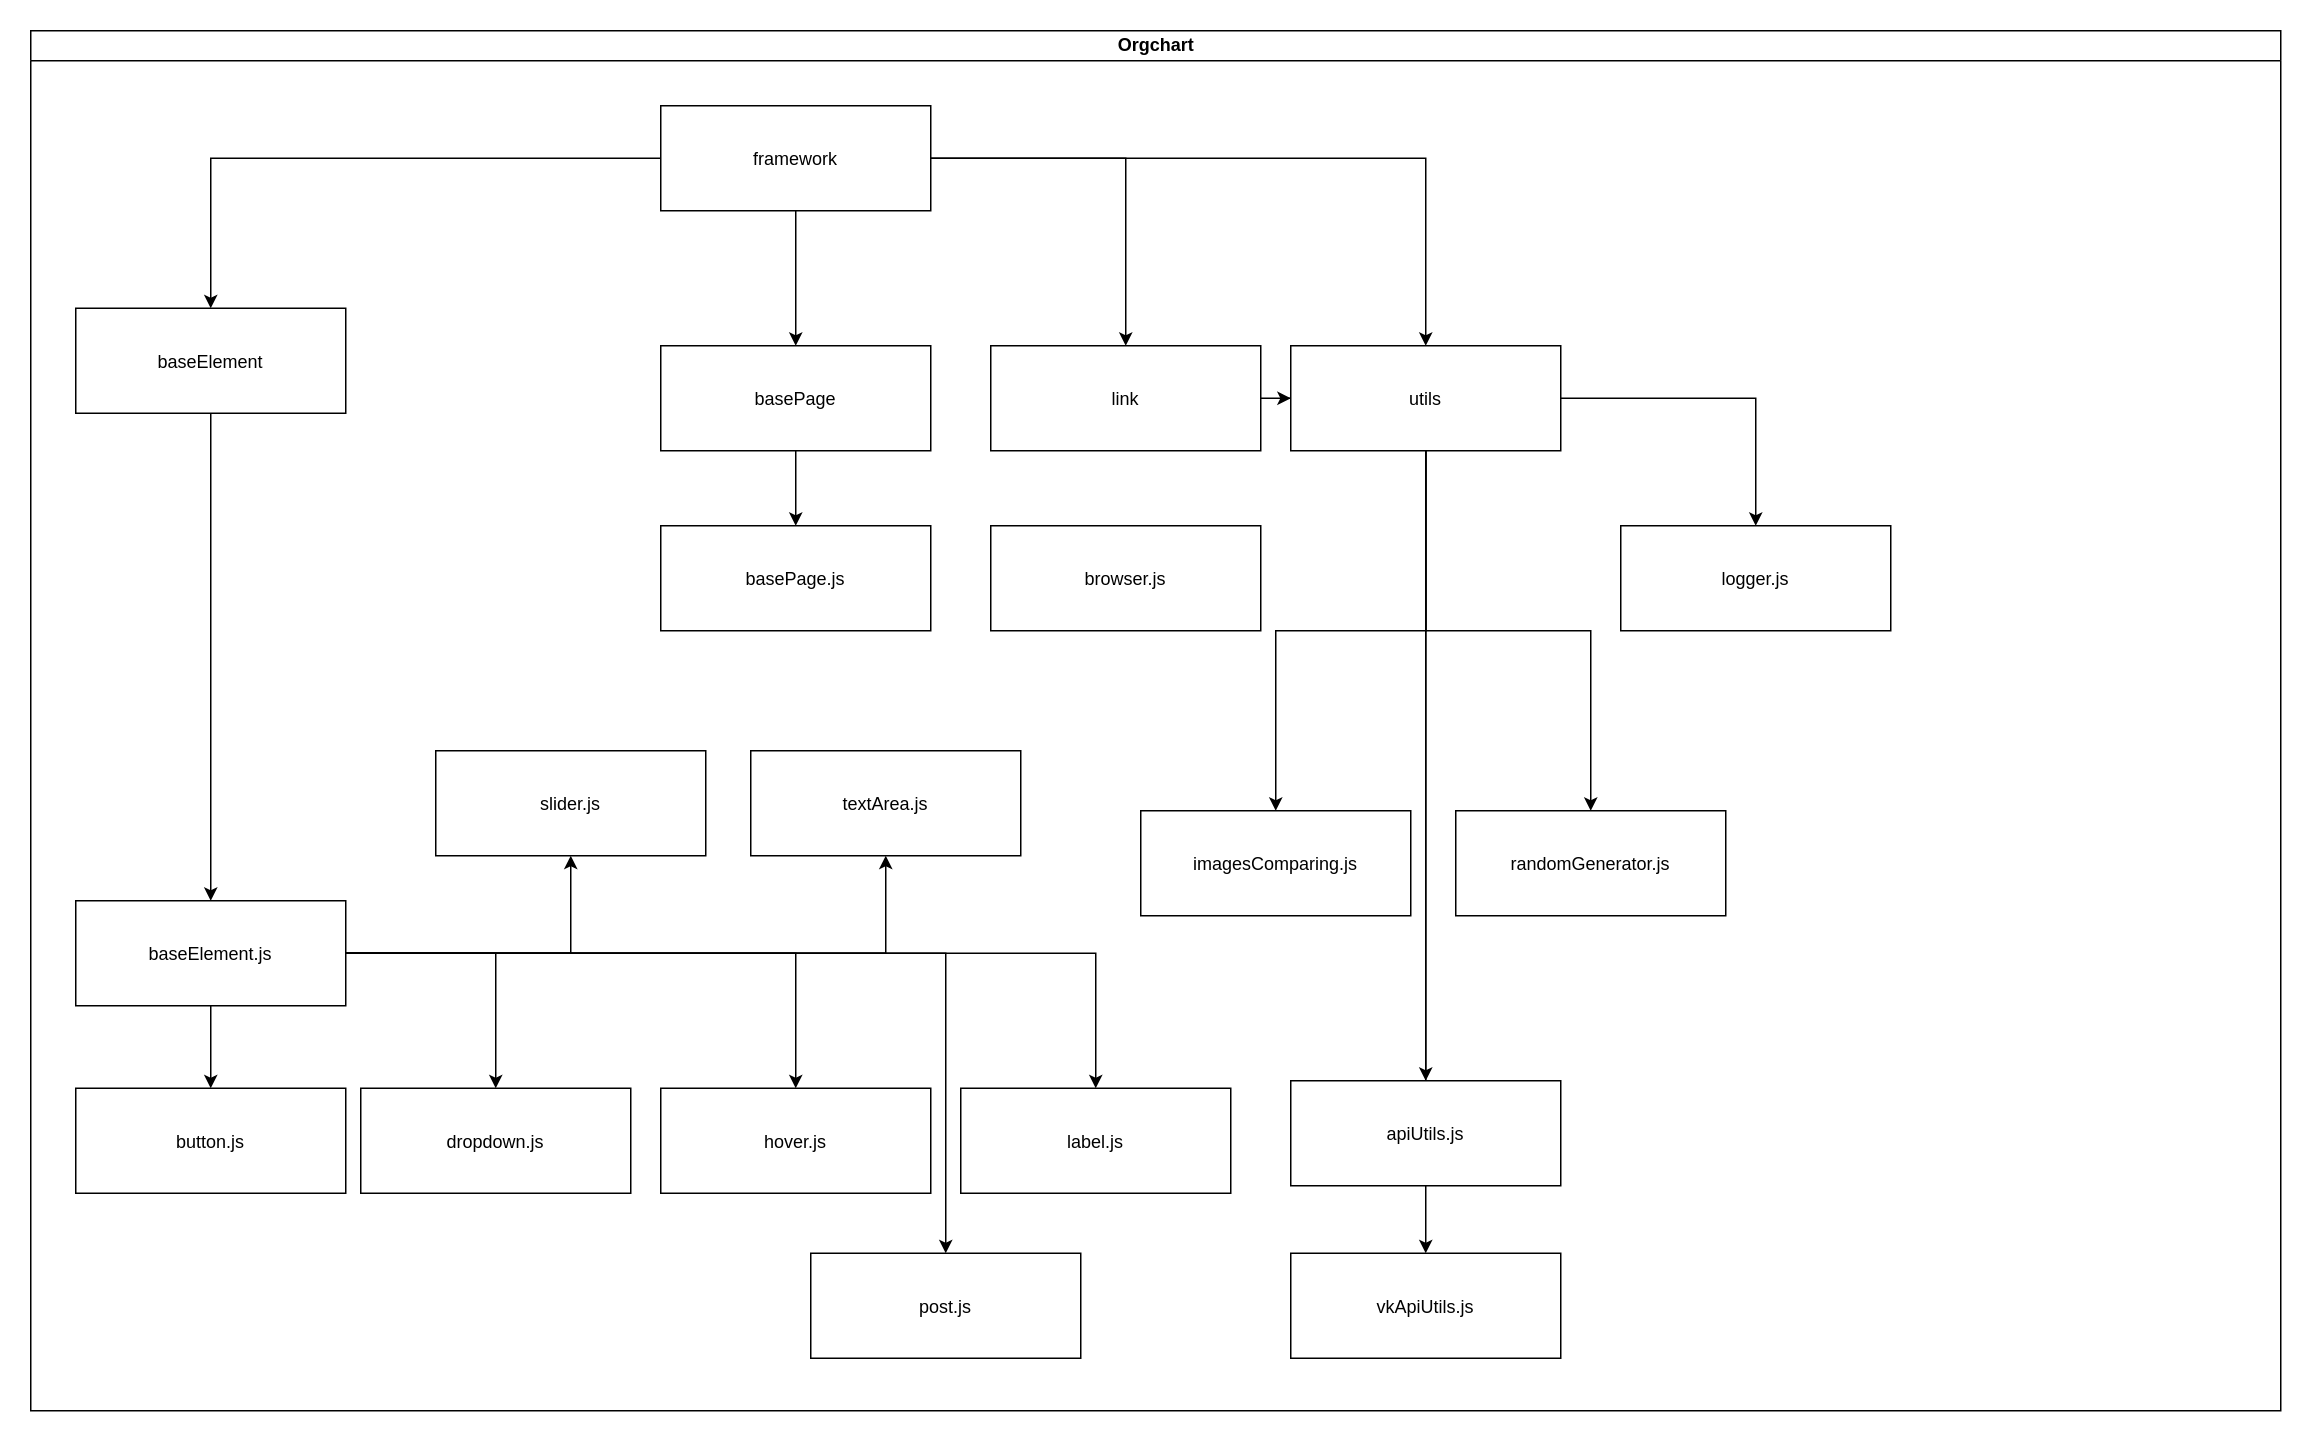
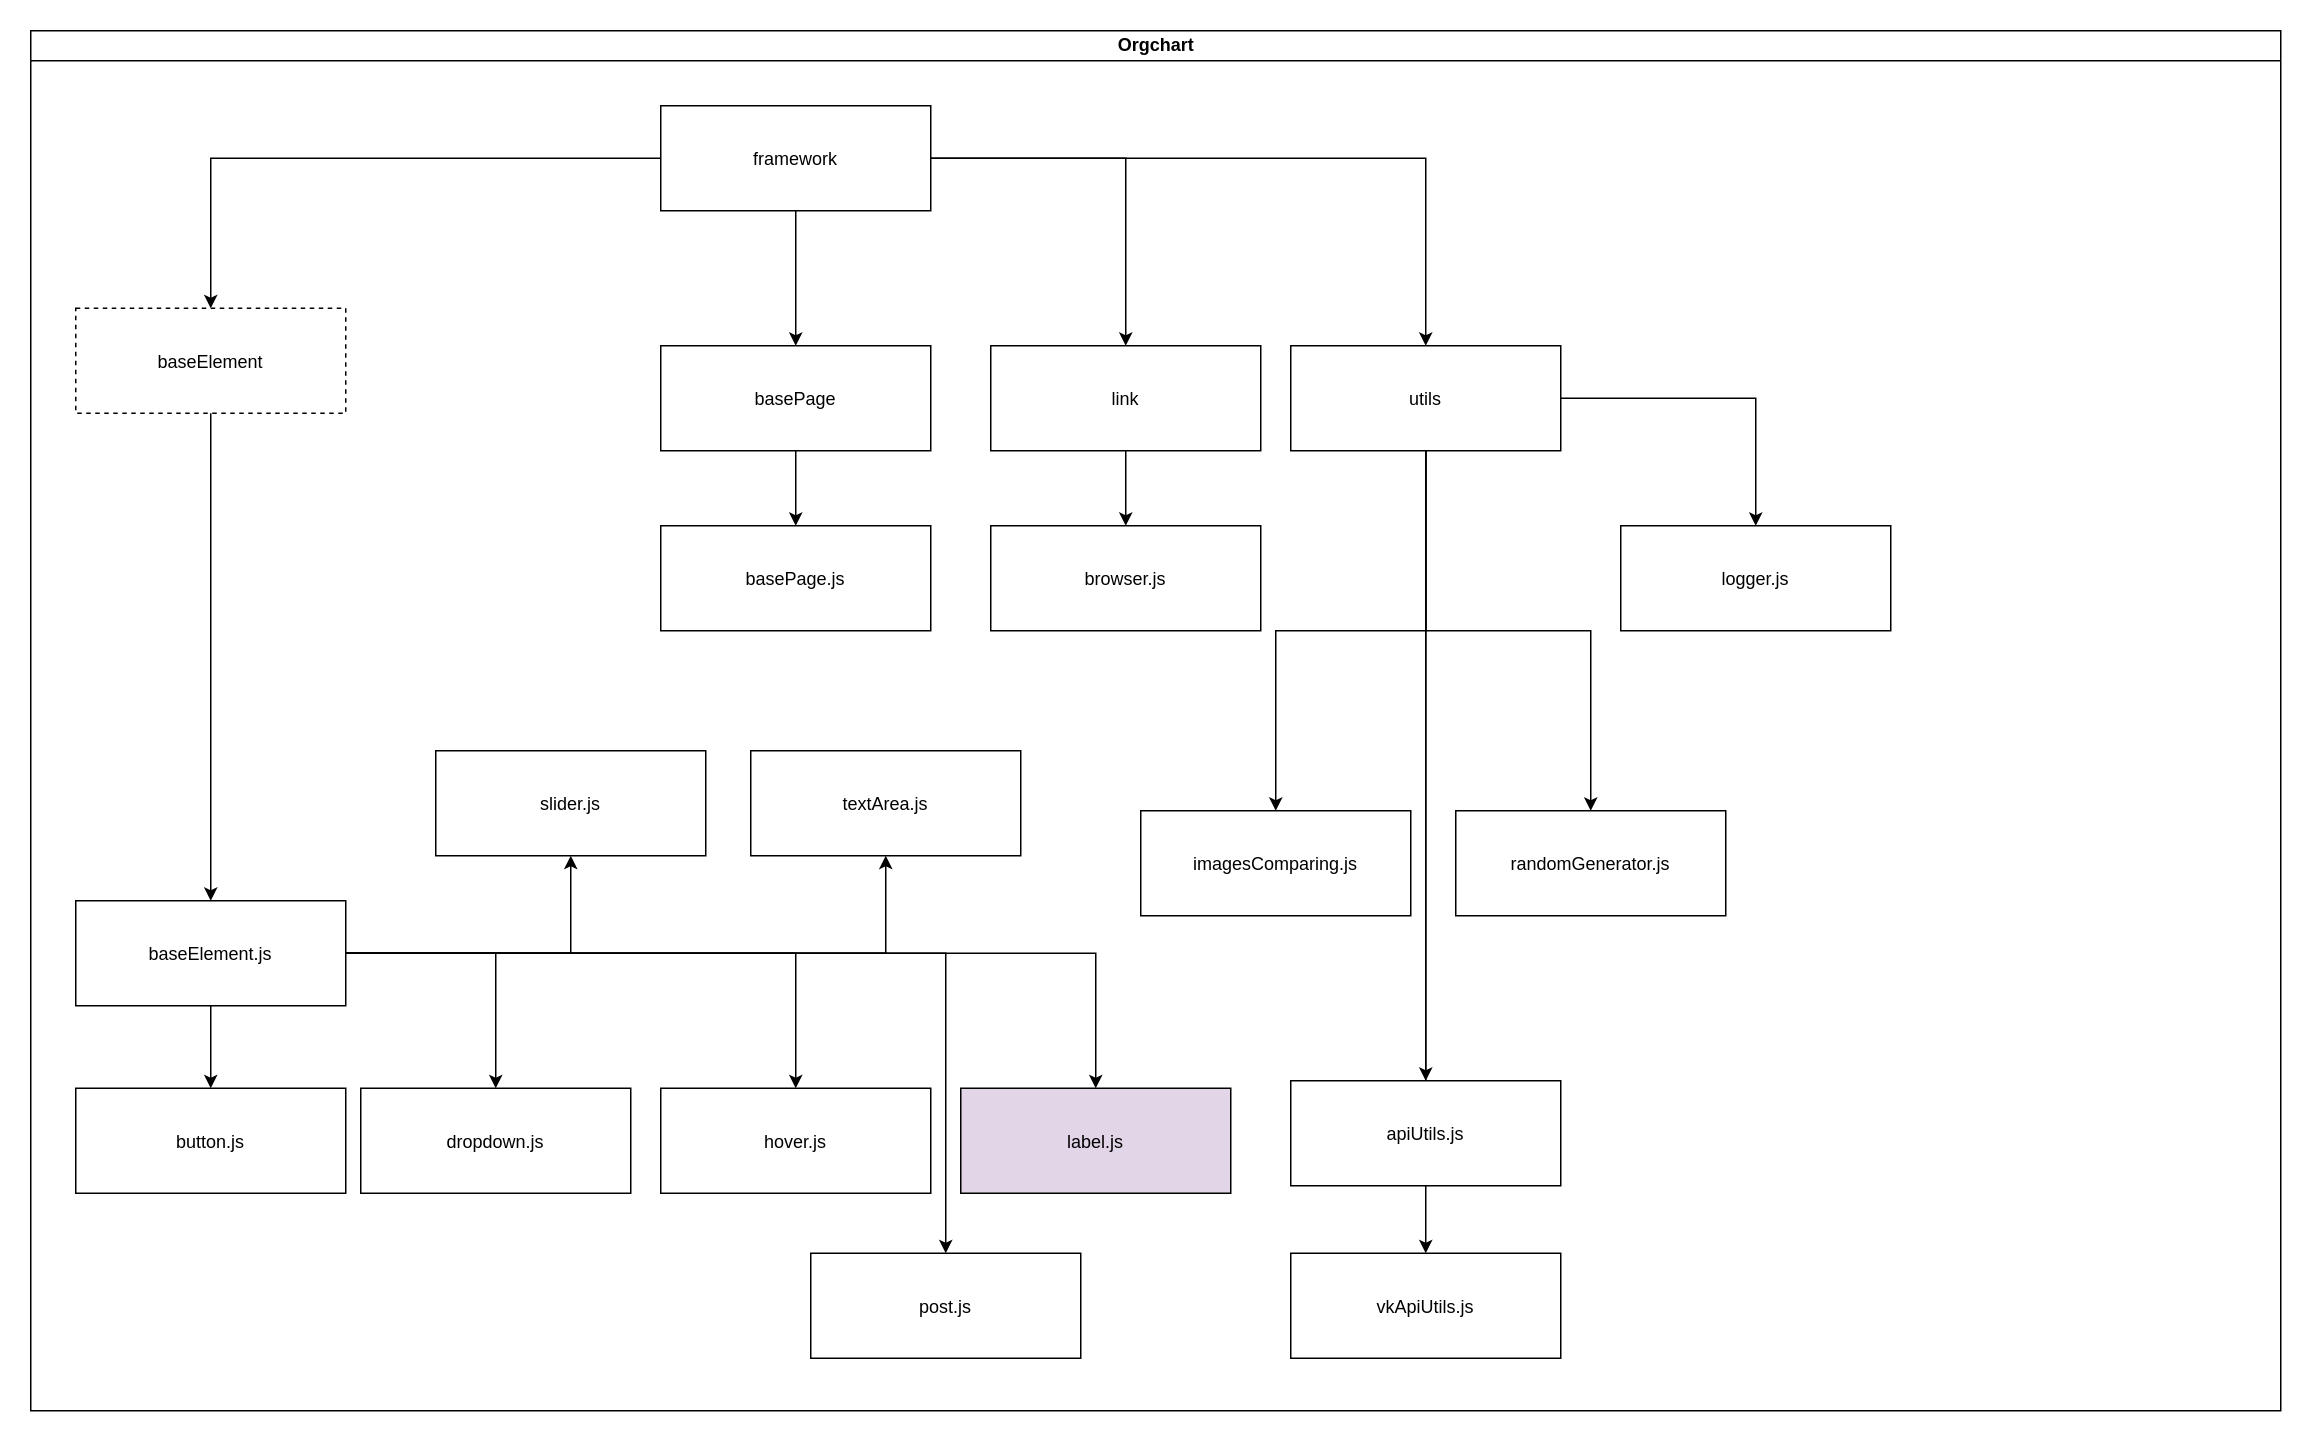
node "baseElement": style solid -> dashed
edge "link" -> "utils": now "link" -> "browser.js"
node "label.js": fillcolor #ffffff -> #e1d5e7
